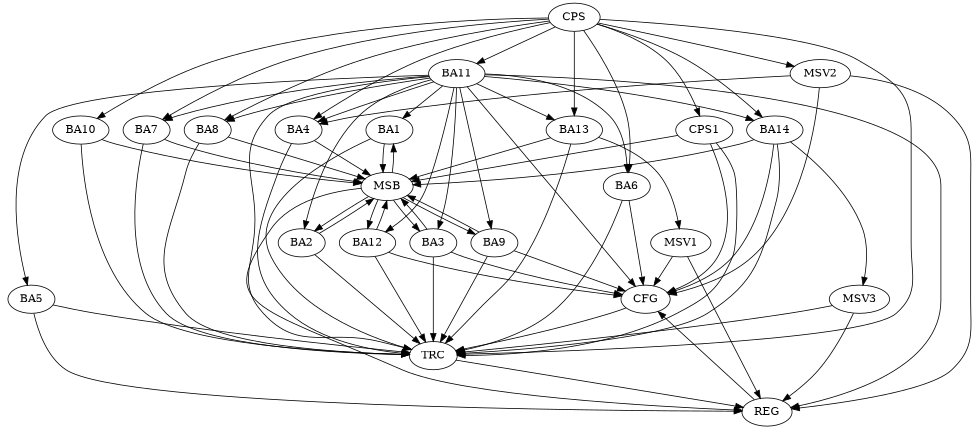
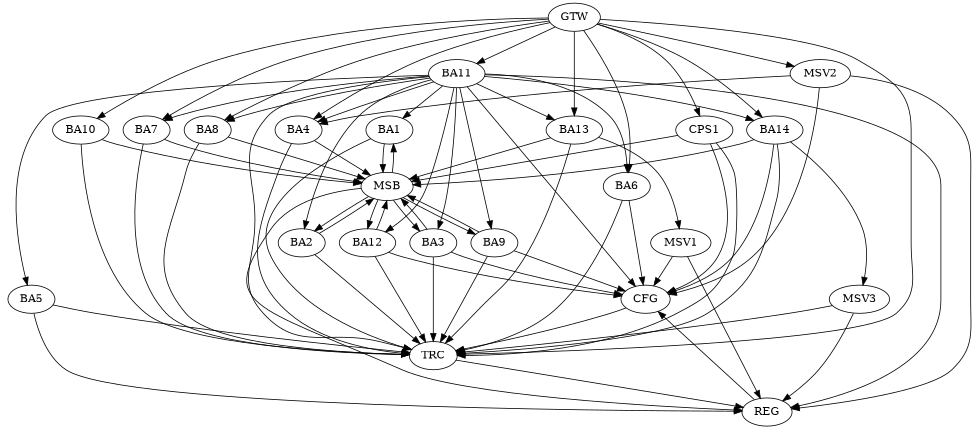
node "CPS": label "CPS" -> "GTW"
